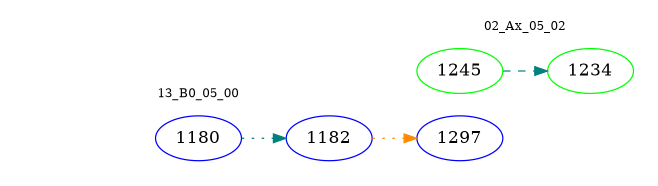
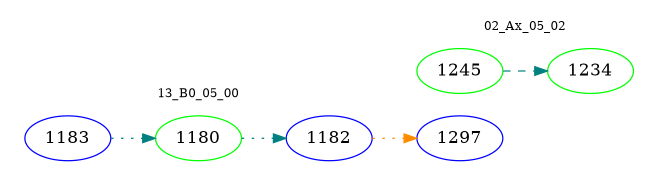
node "1183": added
node "1180": color blue -> green
